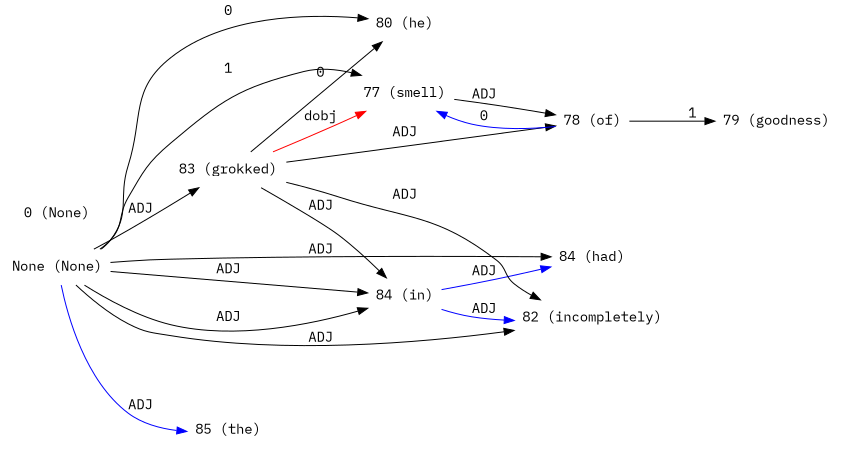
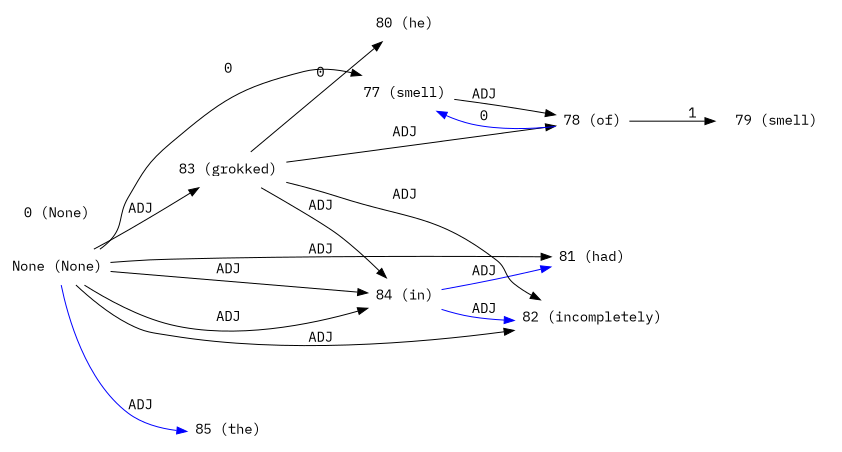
edge "None (None)" -> "80 (he)": removed, label "0"
edge "None (None)" -> "77 (smell)": label "1" -> "0"
node "79 (goodness)": label "79 (goodness)" -> "79 (smell)"
edge "83 (grokked)" -> "77 (smell)": removed, label "dobj"
node "84 (had)": label "84 (had)" -> "81 (had)"
